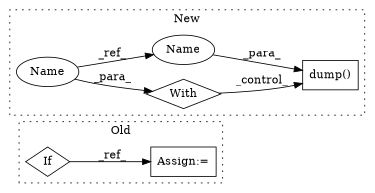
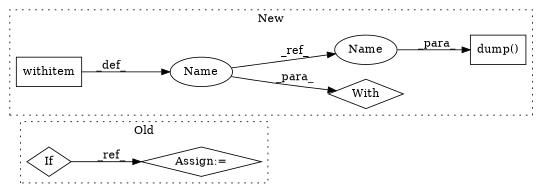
node "withitem": added
edge "With" -> "dump()": removed, label "_control_"
node "Assign:=": shape box -> diamond
